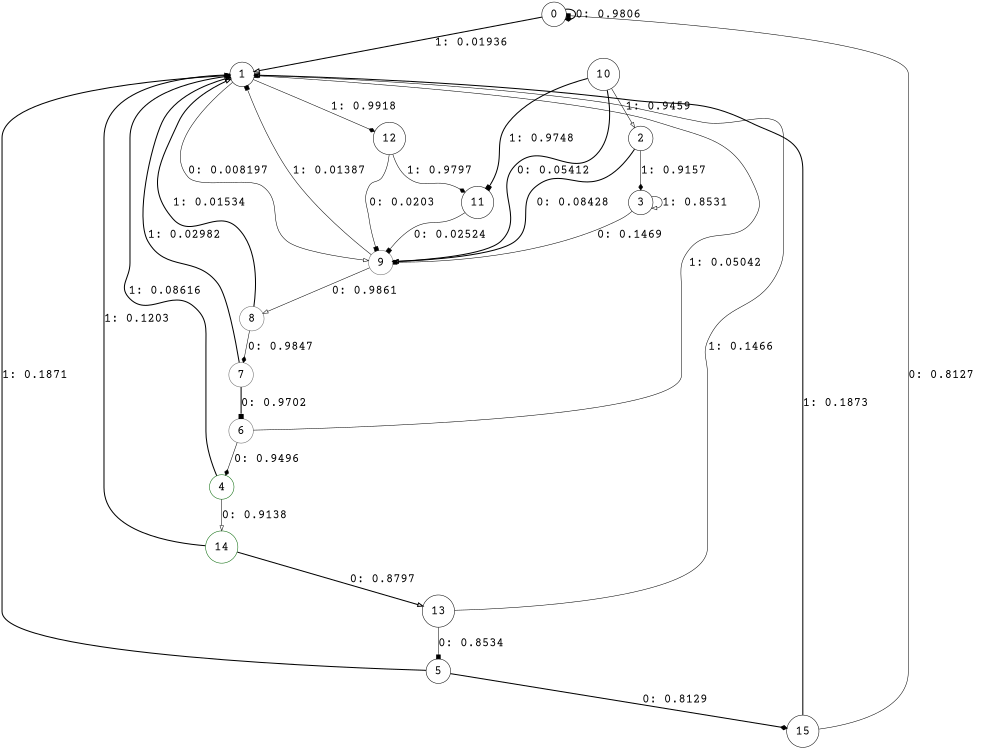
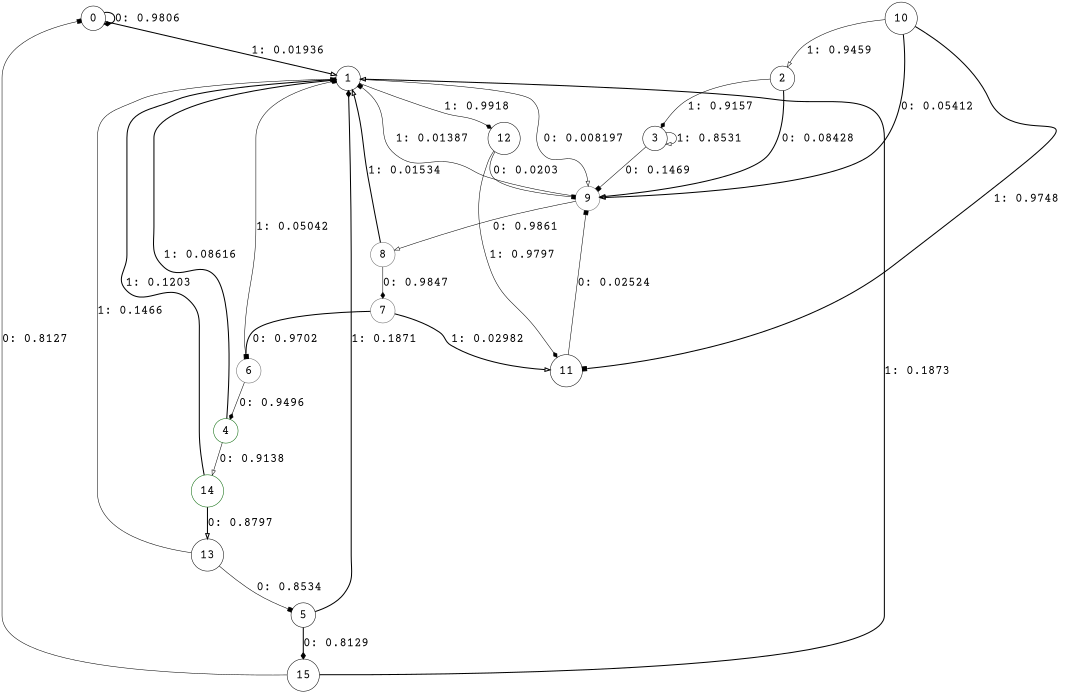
edge "7" -> "1": now "7" -> "11"
